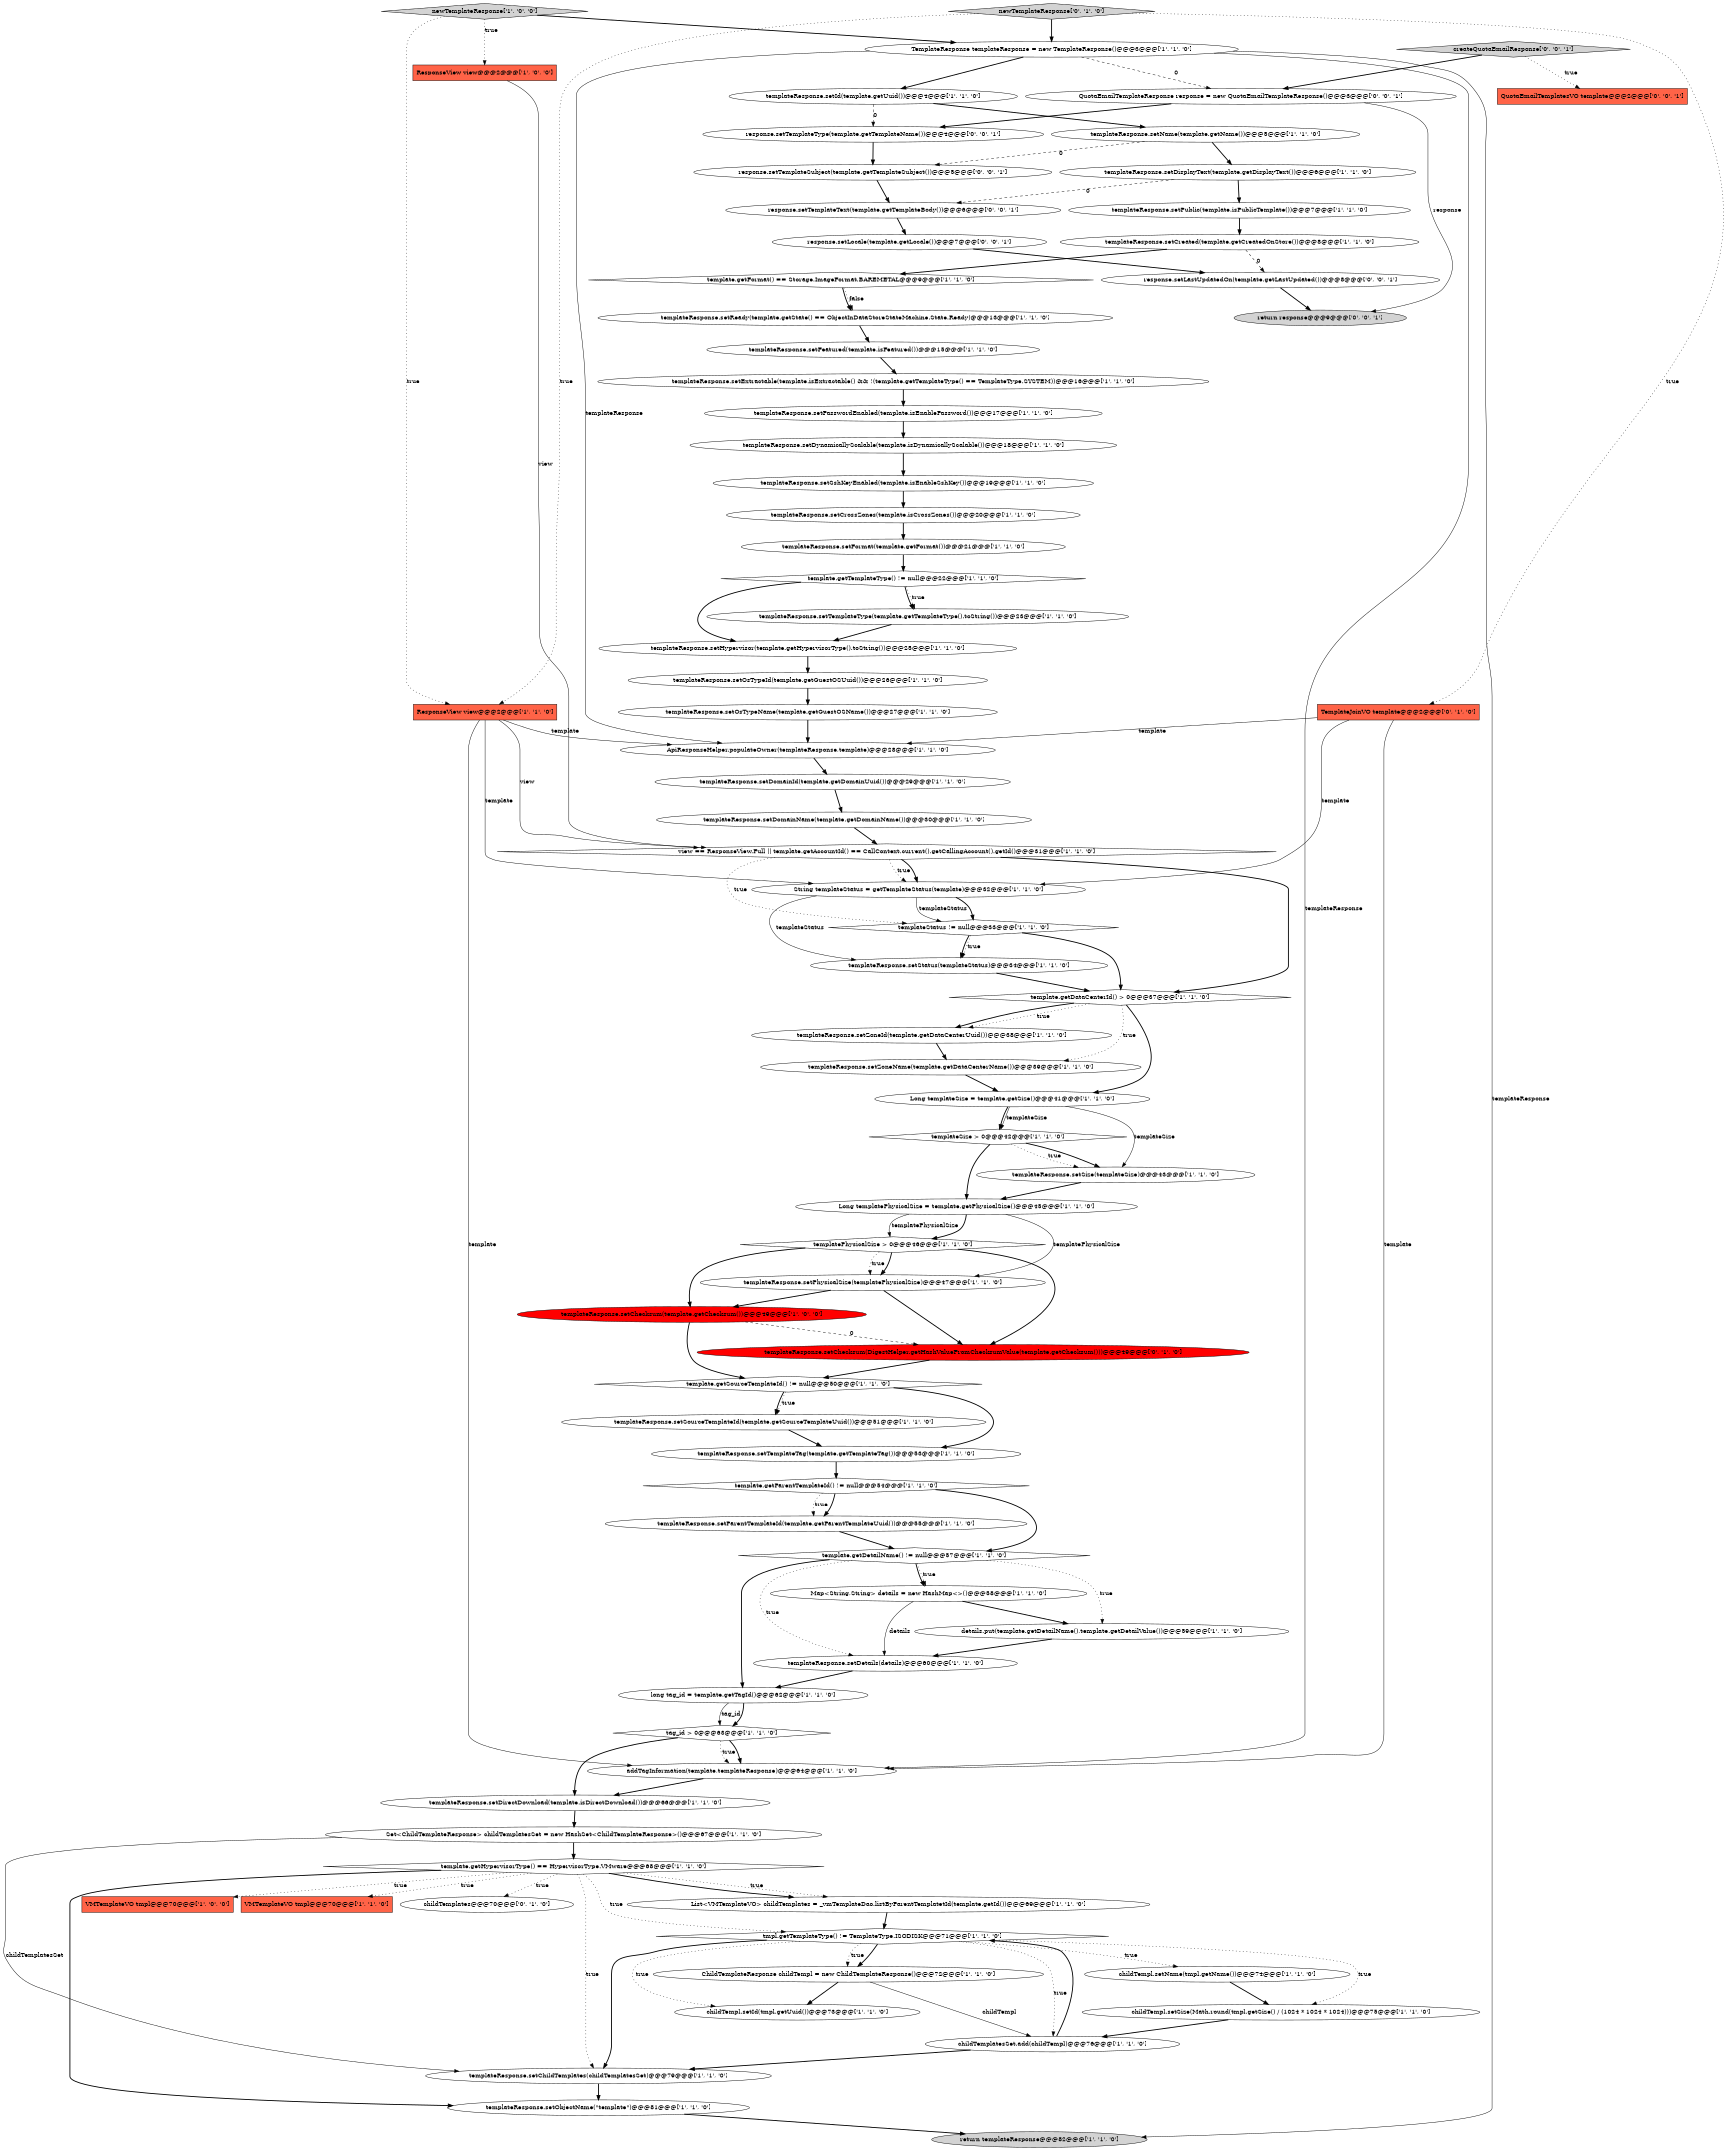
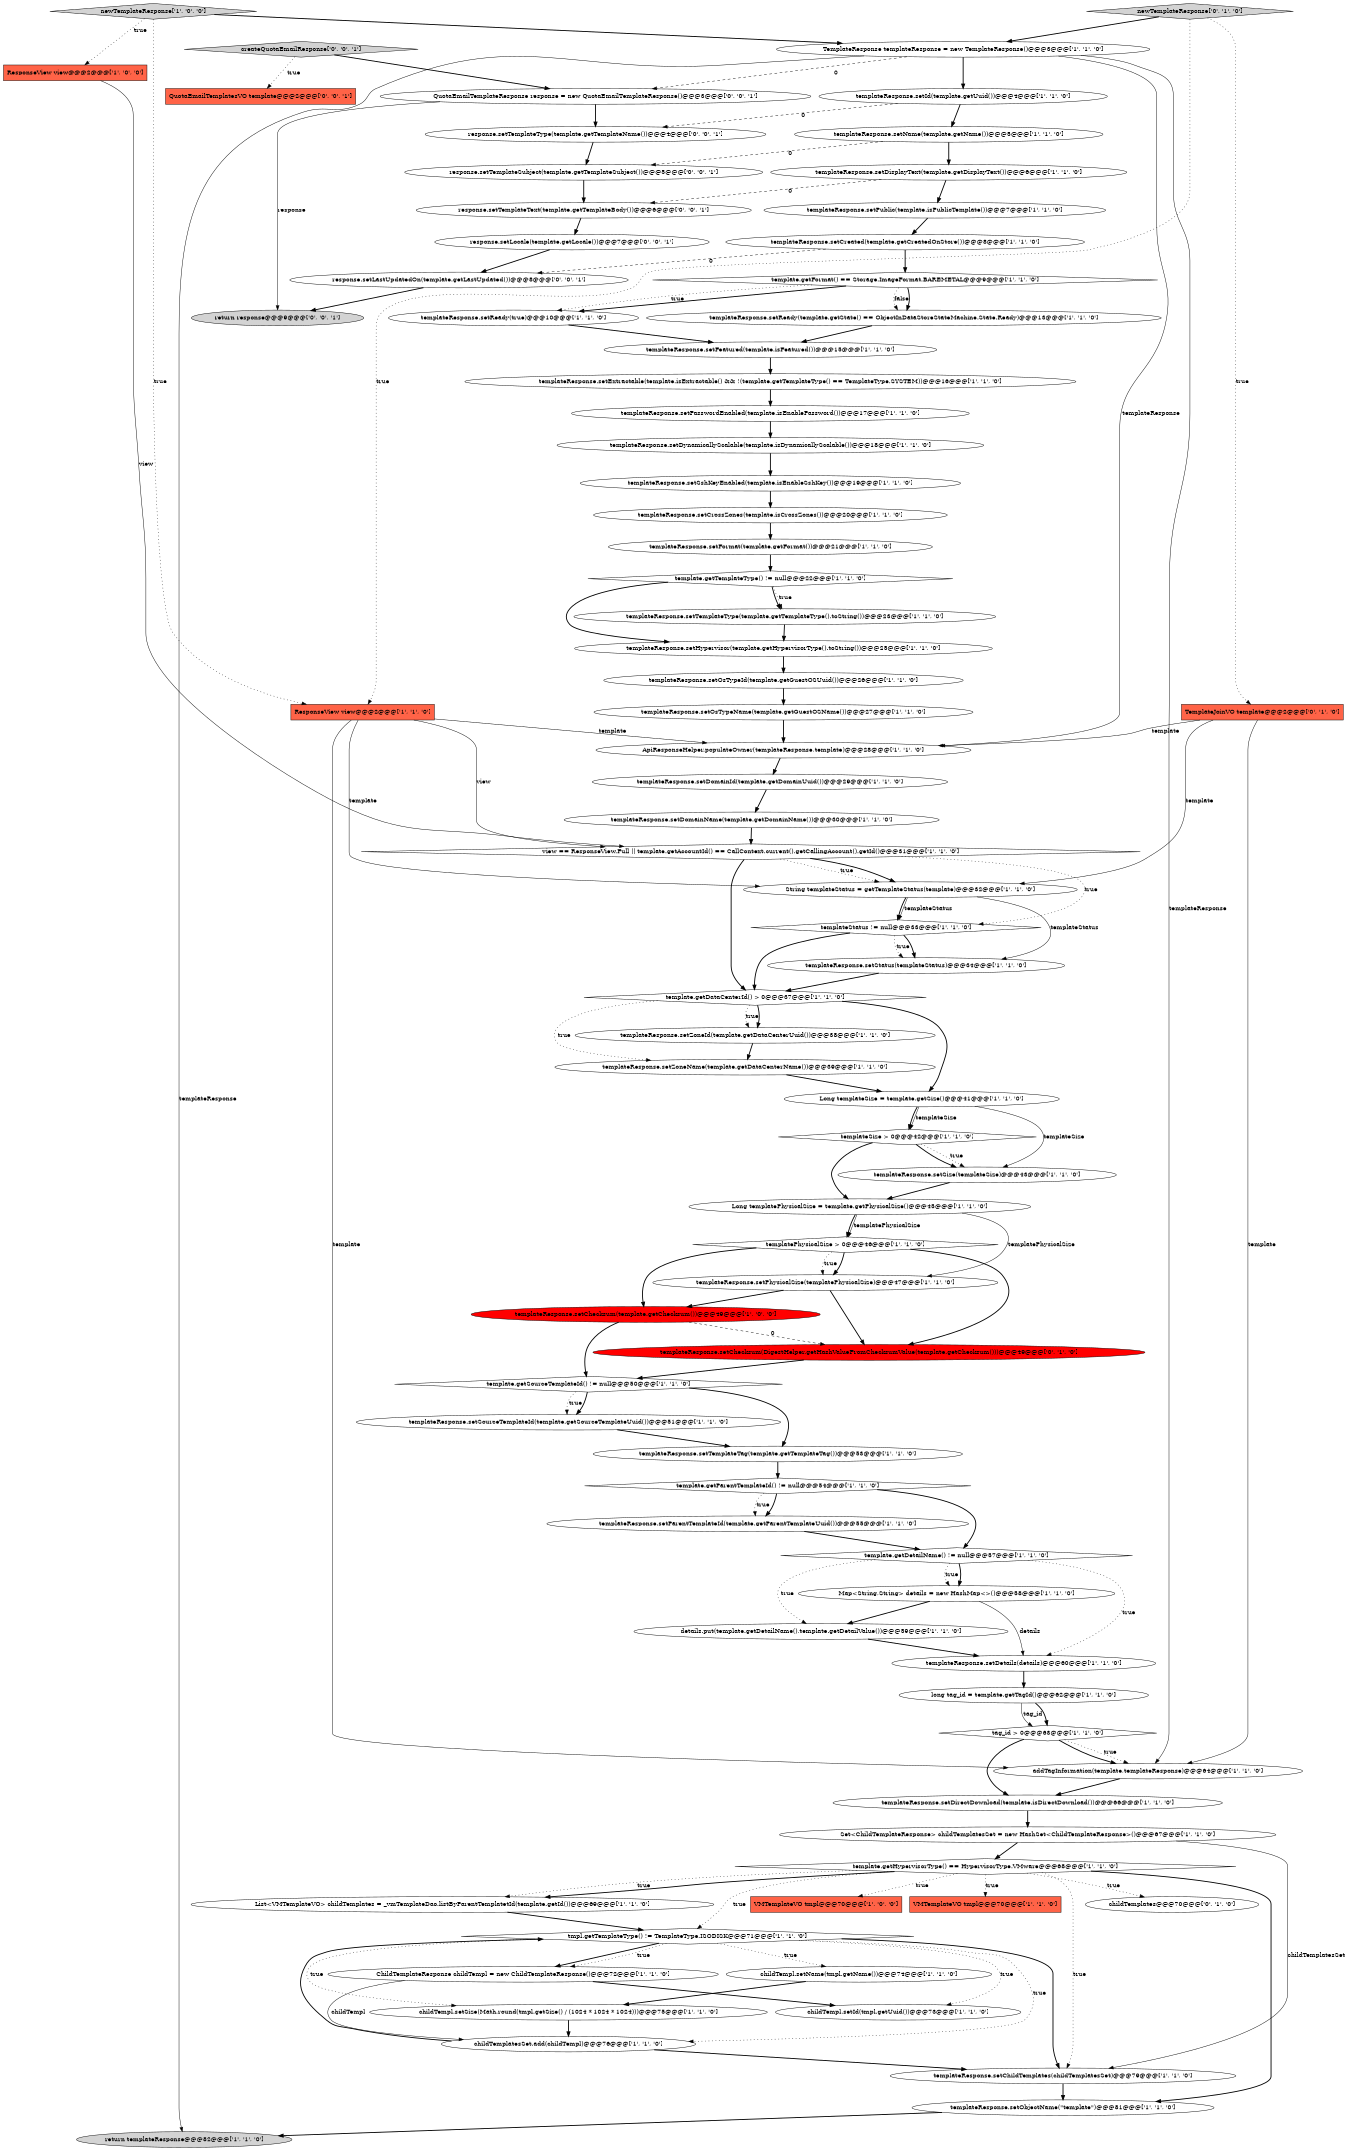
node "templateResponse.setReady(true)@@@10@@@['1', '1', '0']": added
edge "template.getDetailName() != null@@@57@@@['1', '1', '0']" -> "long tag_id = template.getTagId()@@@62@@@['1', '1', '0']": removed
